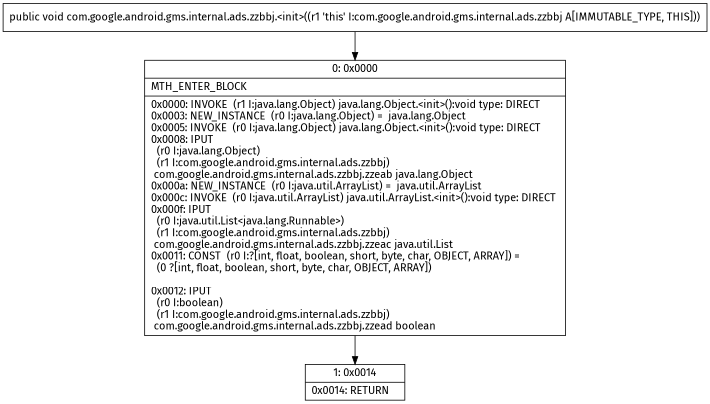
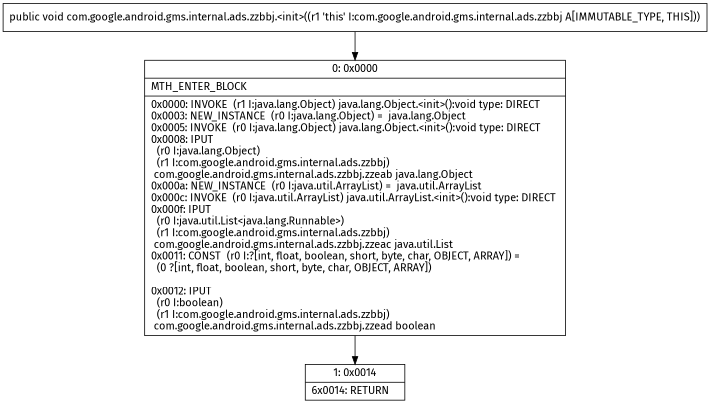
node "1: 0x0014": text "0x0014: RETURN" -> "6x0014: RETURN"
